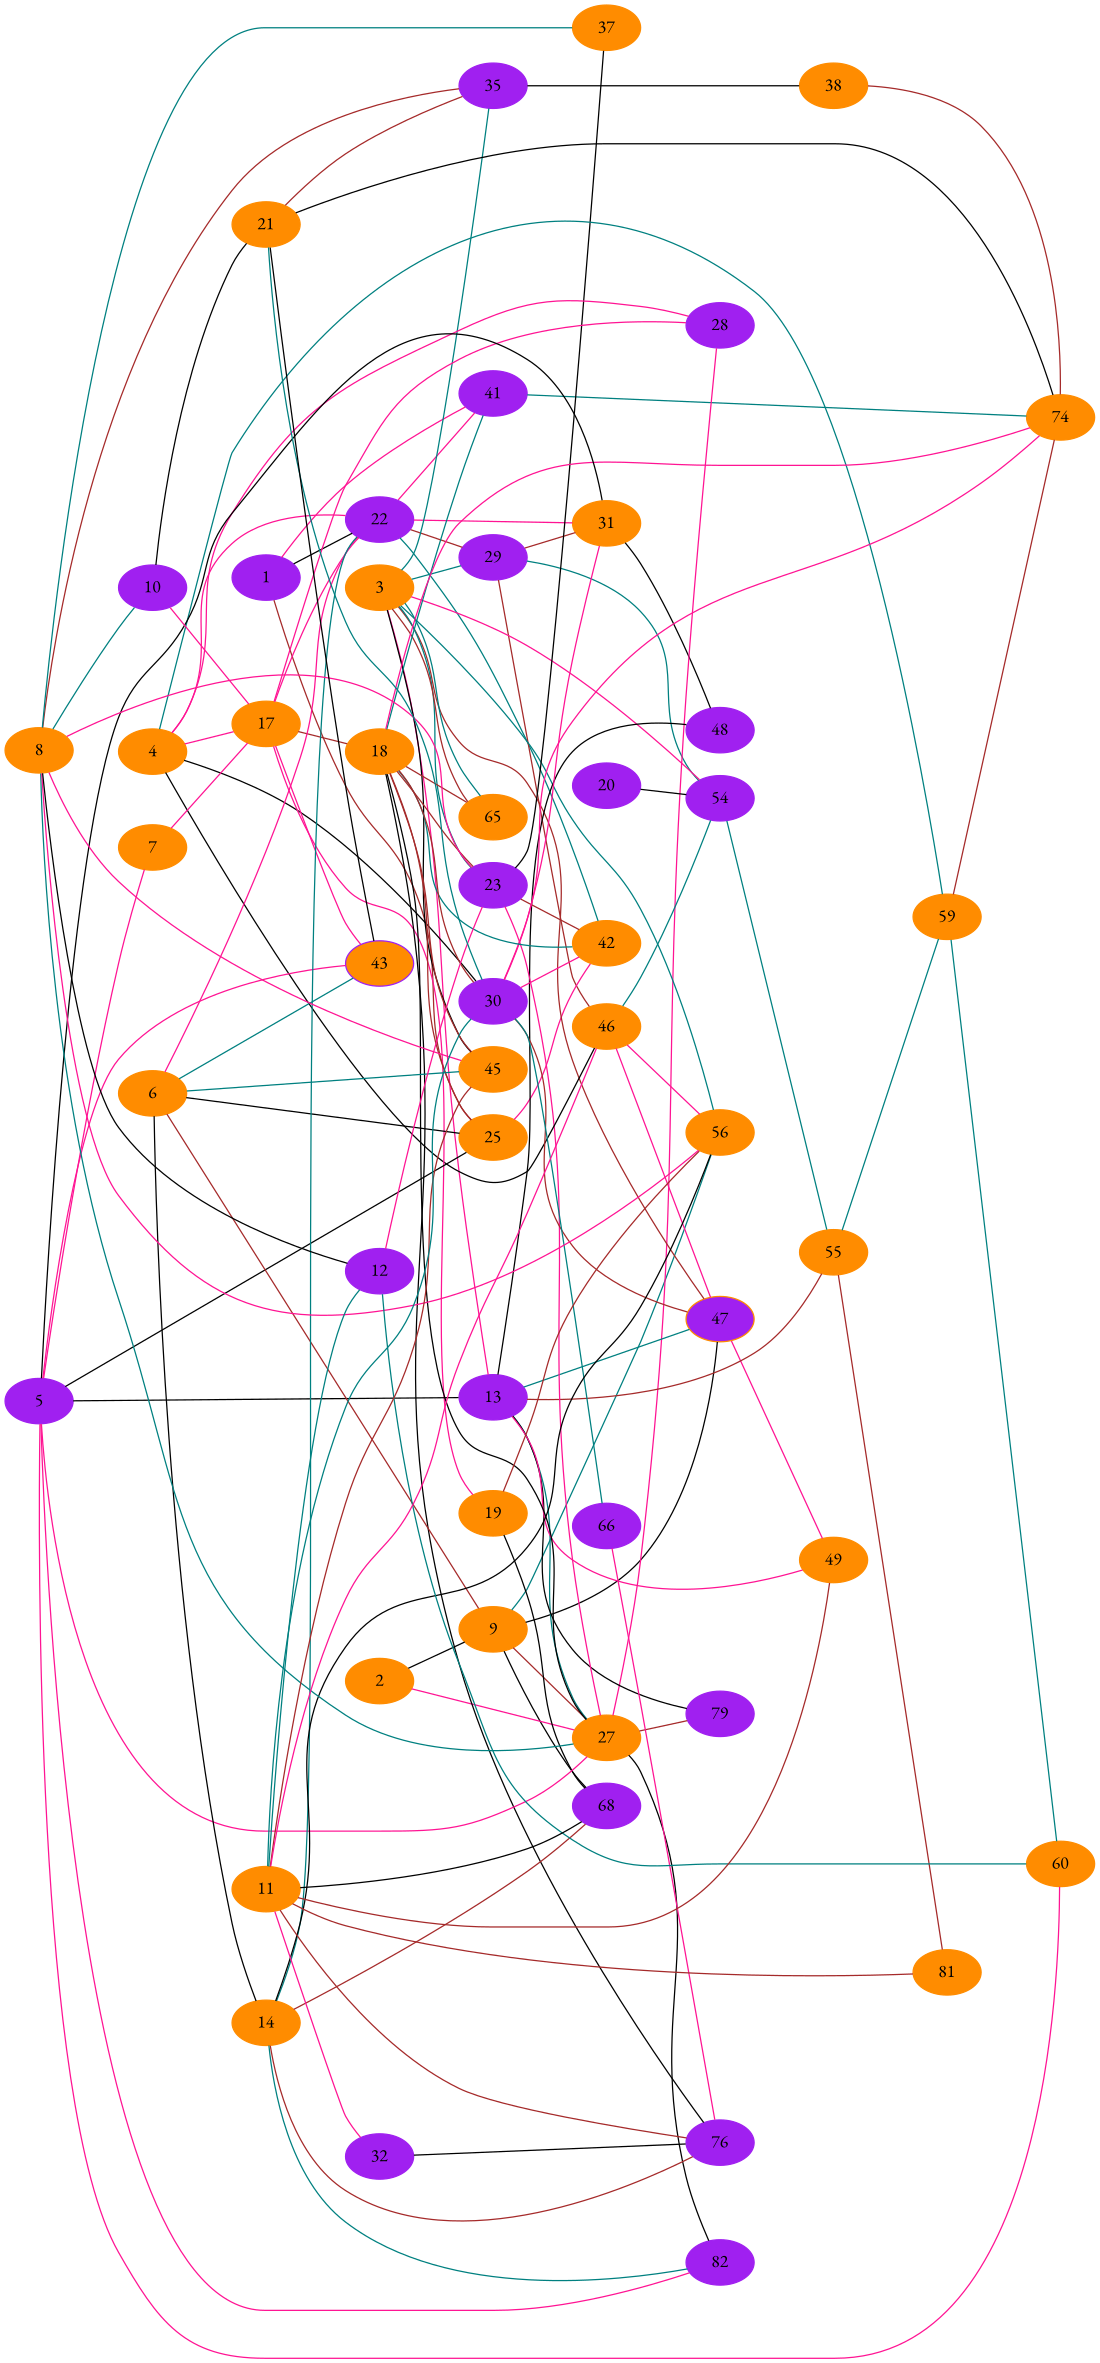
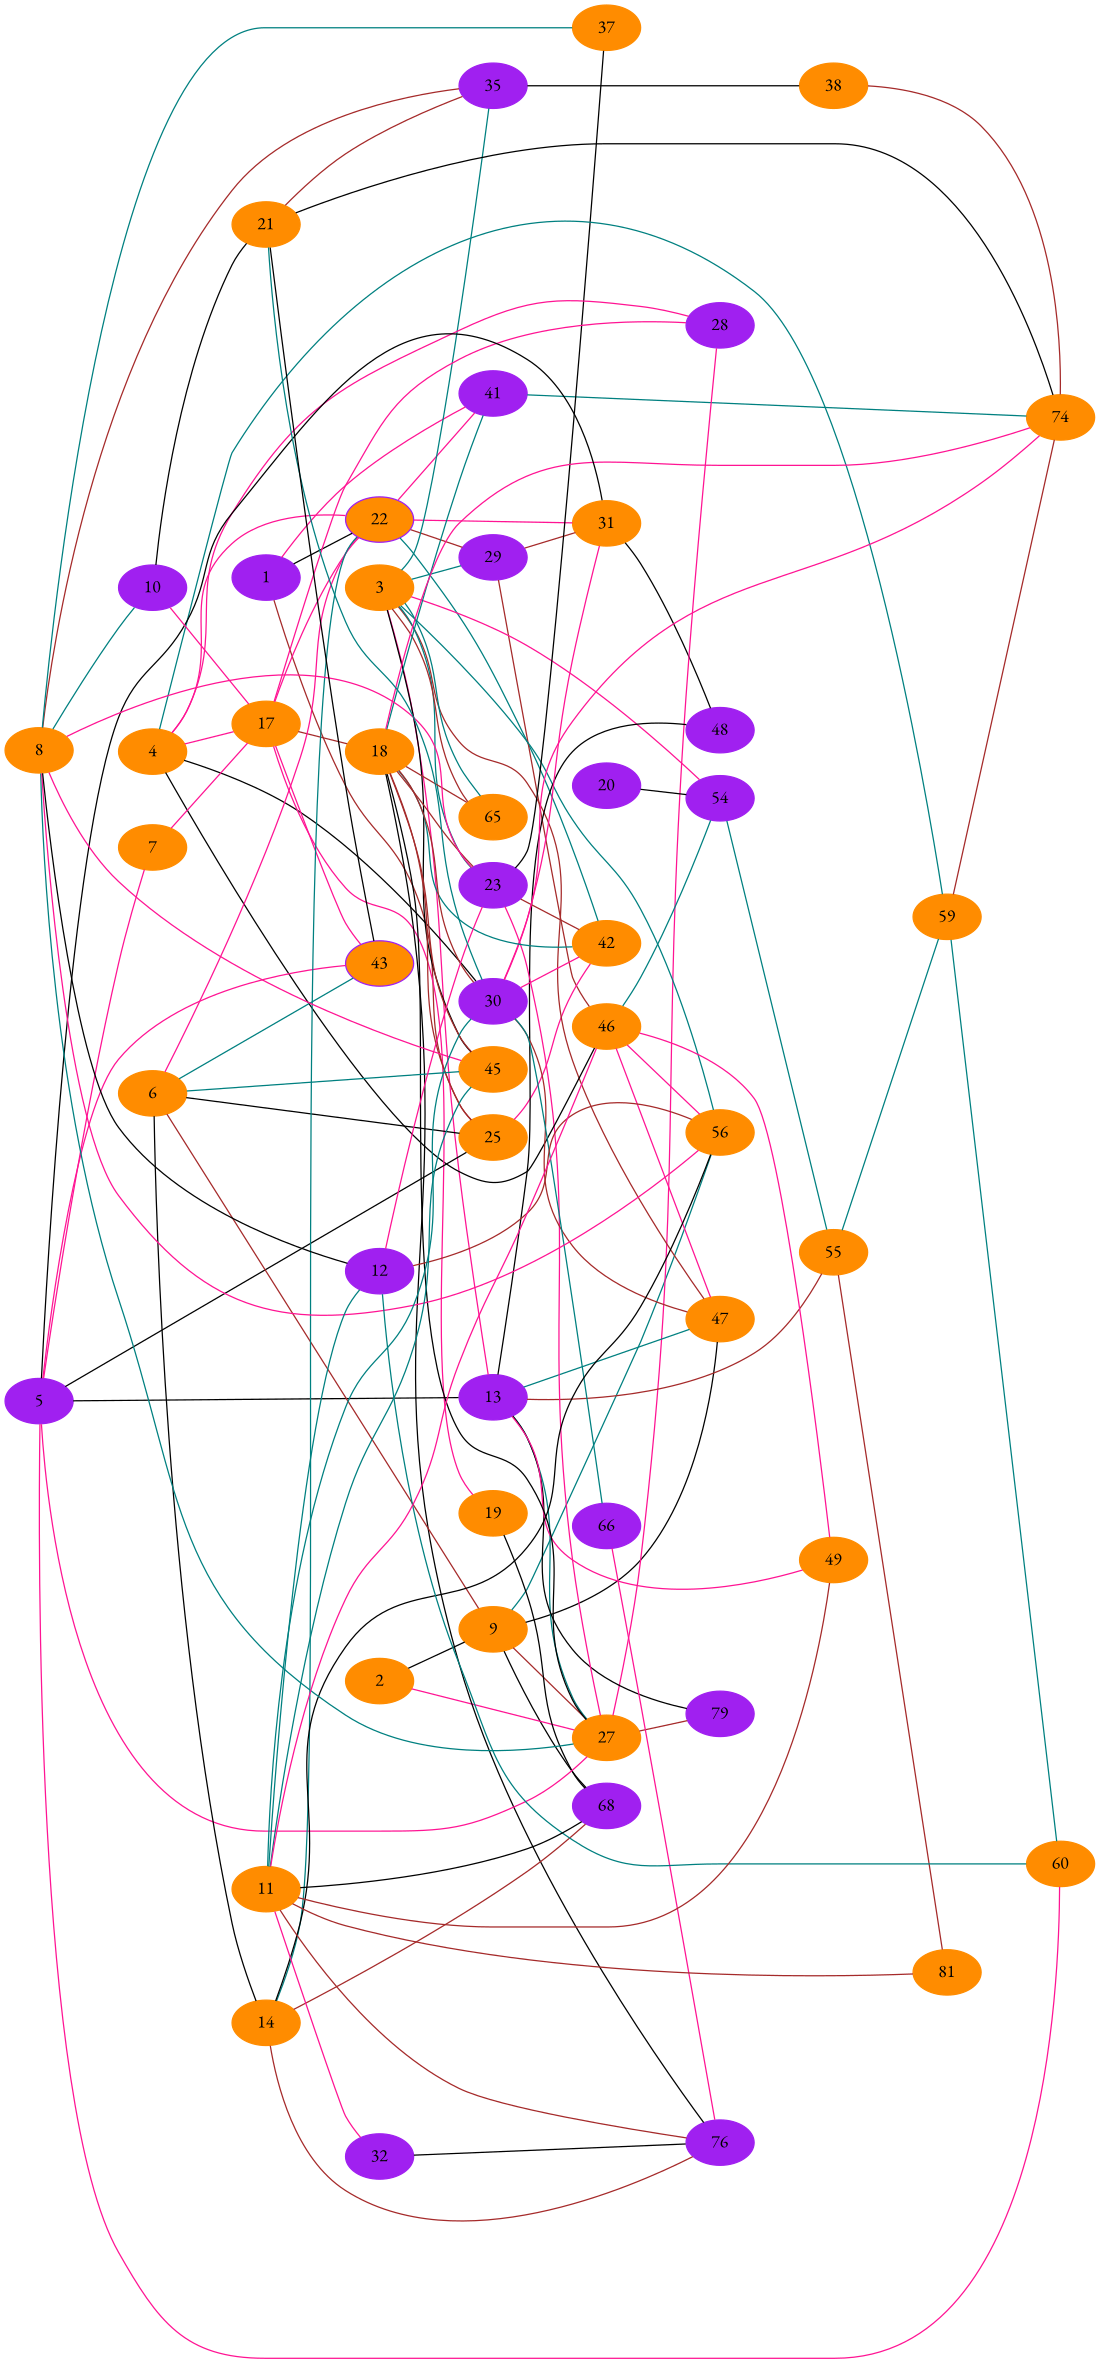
node "22": fillcolor purple -> darkorange
edge "29" -- "54": removed
edge "56" -- "19": now "56" -- "12"
node "47": fillcolor purple -> darkorange
edge "47" -- "49": now "46" -- "49"
edge "45" -- "11": color brown -> teal
node "82": removed
